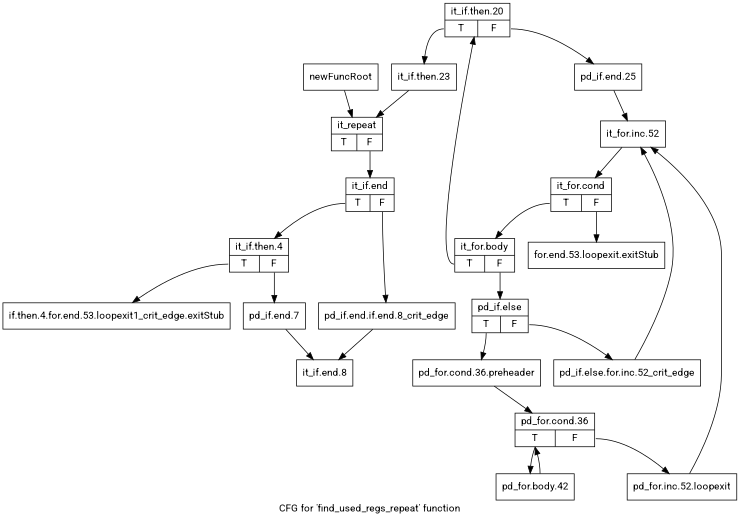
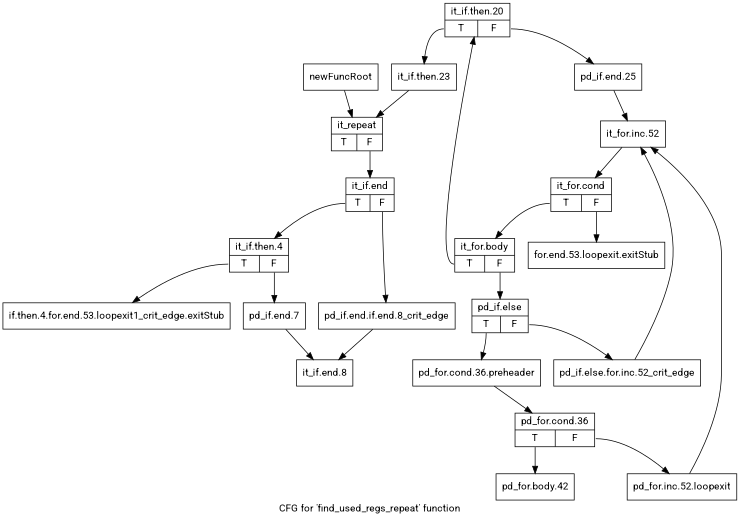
edge "pd_for.body.42" -> "pd_for.cond.36": removed
